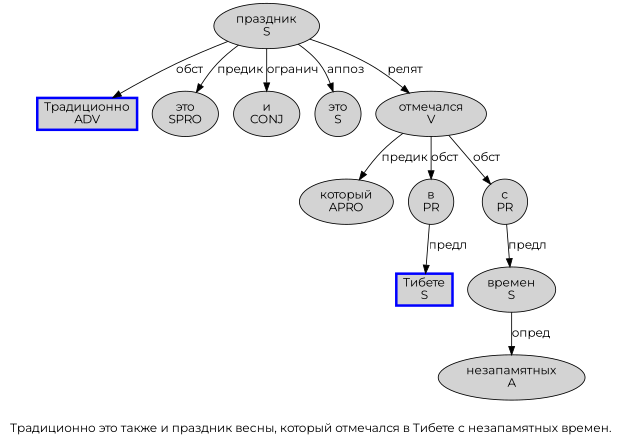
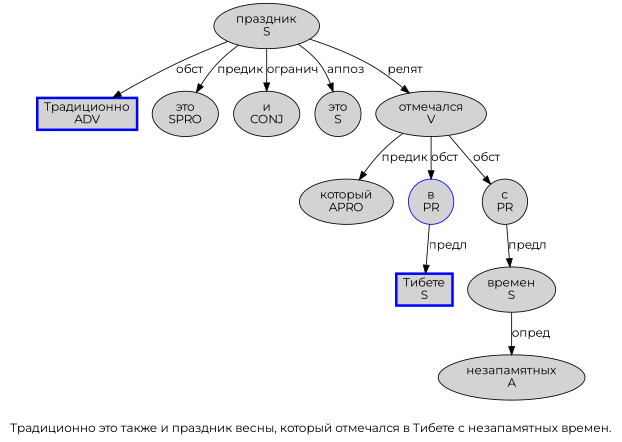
node "в PR": color black -> blue
